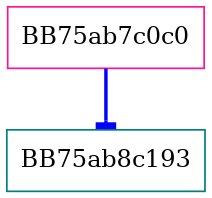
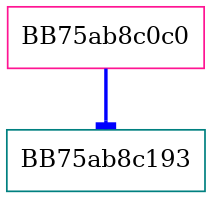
node "BB75ab7c0c0": label "BB75ab7c0c0" -> "BB75ab8c0c0"
